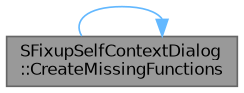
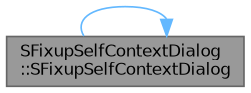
node "SFixupSelfContextDialog ::CreateMissingFunctions": label "SFixupSelfContextDialog ::CreateMissingFunctions" -> "SFixupSelfContextDialog ::SFixupSelfContextDialog"
